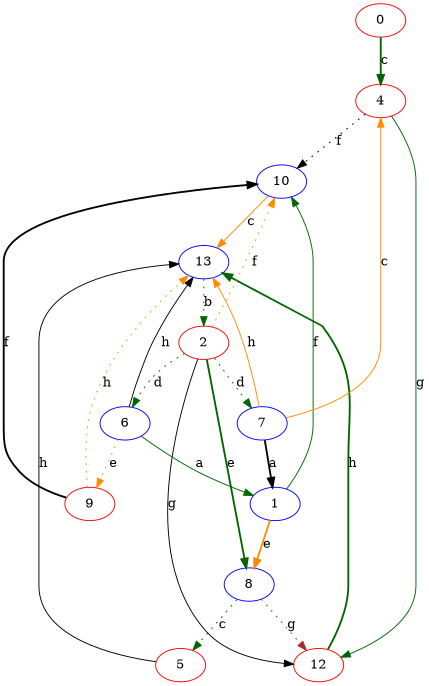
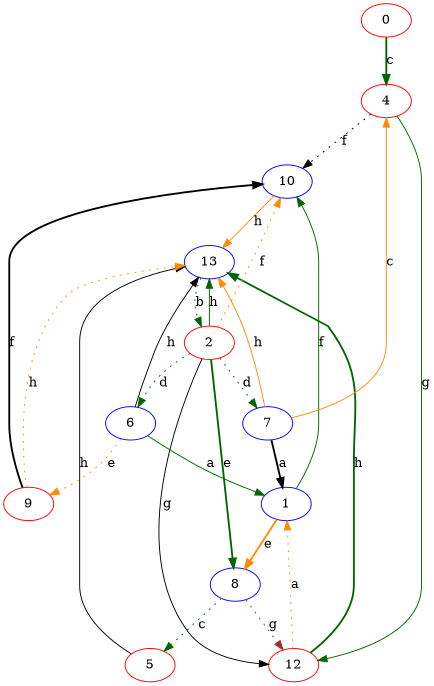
edge "10" -> "13": label "c" -> "h"
edge "2" -> "13": added, label "h"
edge "12" -> "1": added, label "a"
